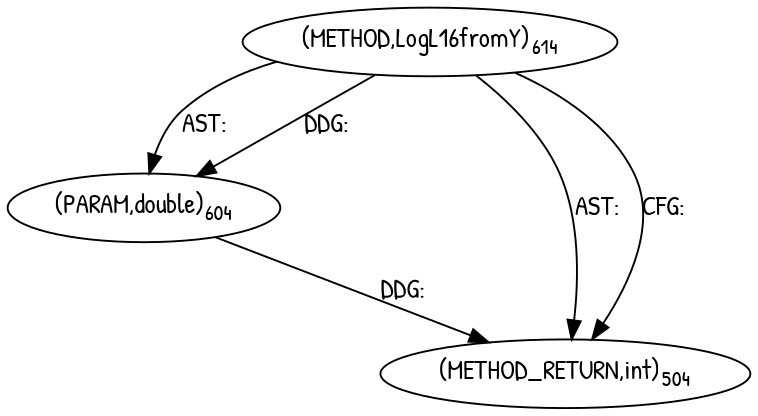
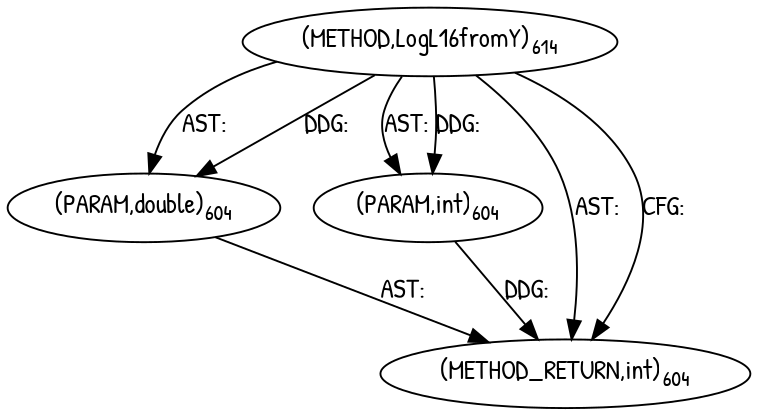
node "(PARAM,int)": added
edge "(PARAM,double)" -> "(METHOD_RETURN,int)": label "DDG: " -> "AST: "
node "(METHOD_RETURN,int)": text "504" -> "604"
